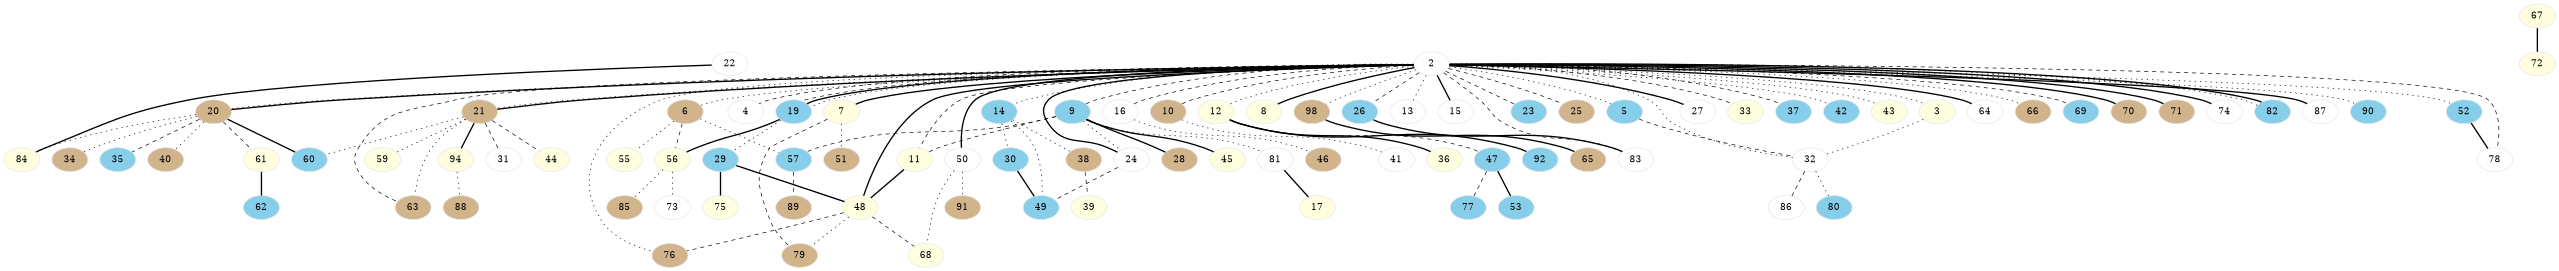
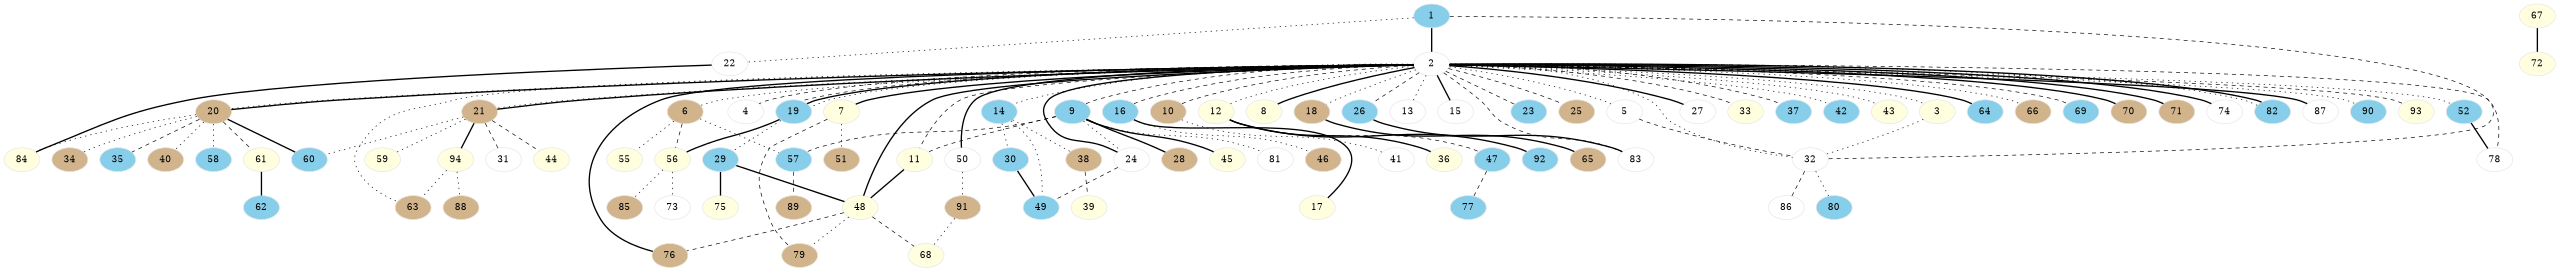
node "1": added
edge "2" -- "63": style dashed -> dotted
edge "2" -- "76": style dotted -> bold
node "16": fillcolor white -> skyblue
node "98": label "98" -> "18"
node "5": fillcolor skyblue -> white
node "64": fillcolor white -> skyblue
node "93": added
edge "21" -- "63": now "94" -- "63"
node "58": added
edge "81" -- "17": now "16" -- "17"
edge "50" -- "68": now "91" -- "68"
node "53": removed
